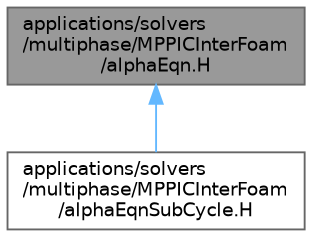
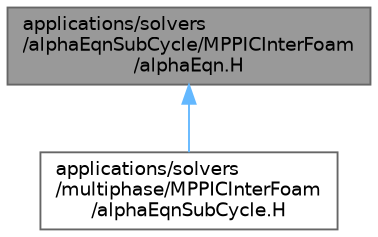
node "applications/solvers /multiphase/MPPICInterFoam /alphaEqn.H": label "applications/solvers /multiphase/MPPICInterFoam /alphaEqn.H" -> "applications/solvers /alphaEqnSubCycle/MPPICInterFoam /alphaEqn.H"
